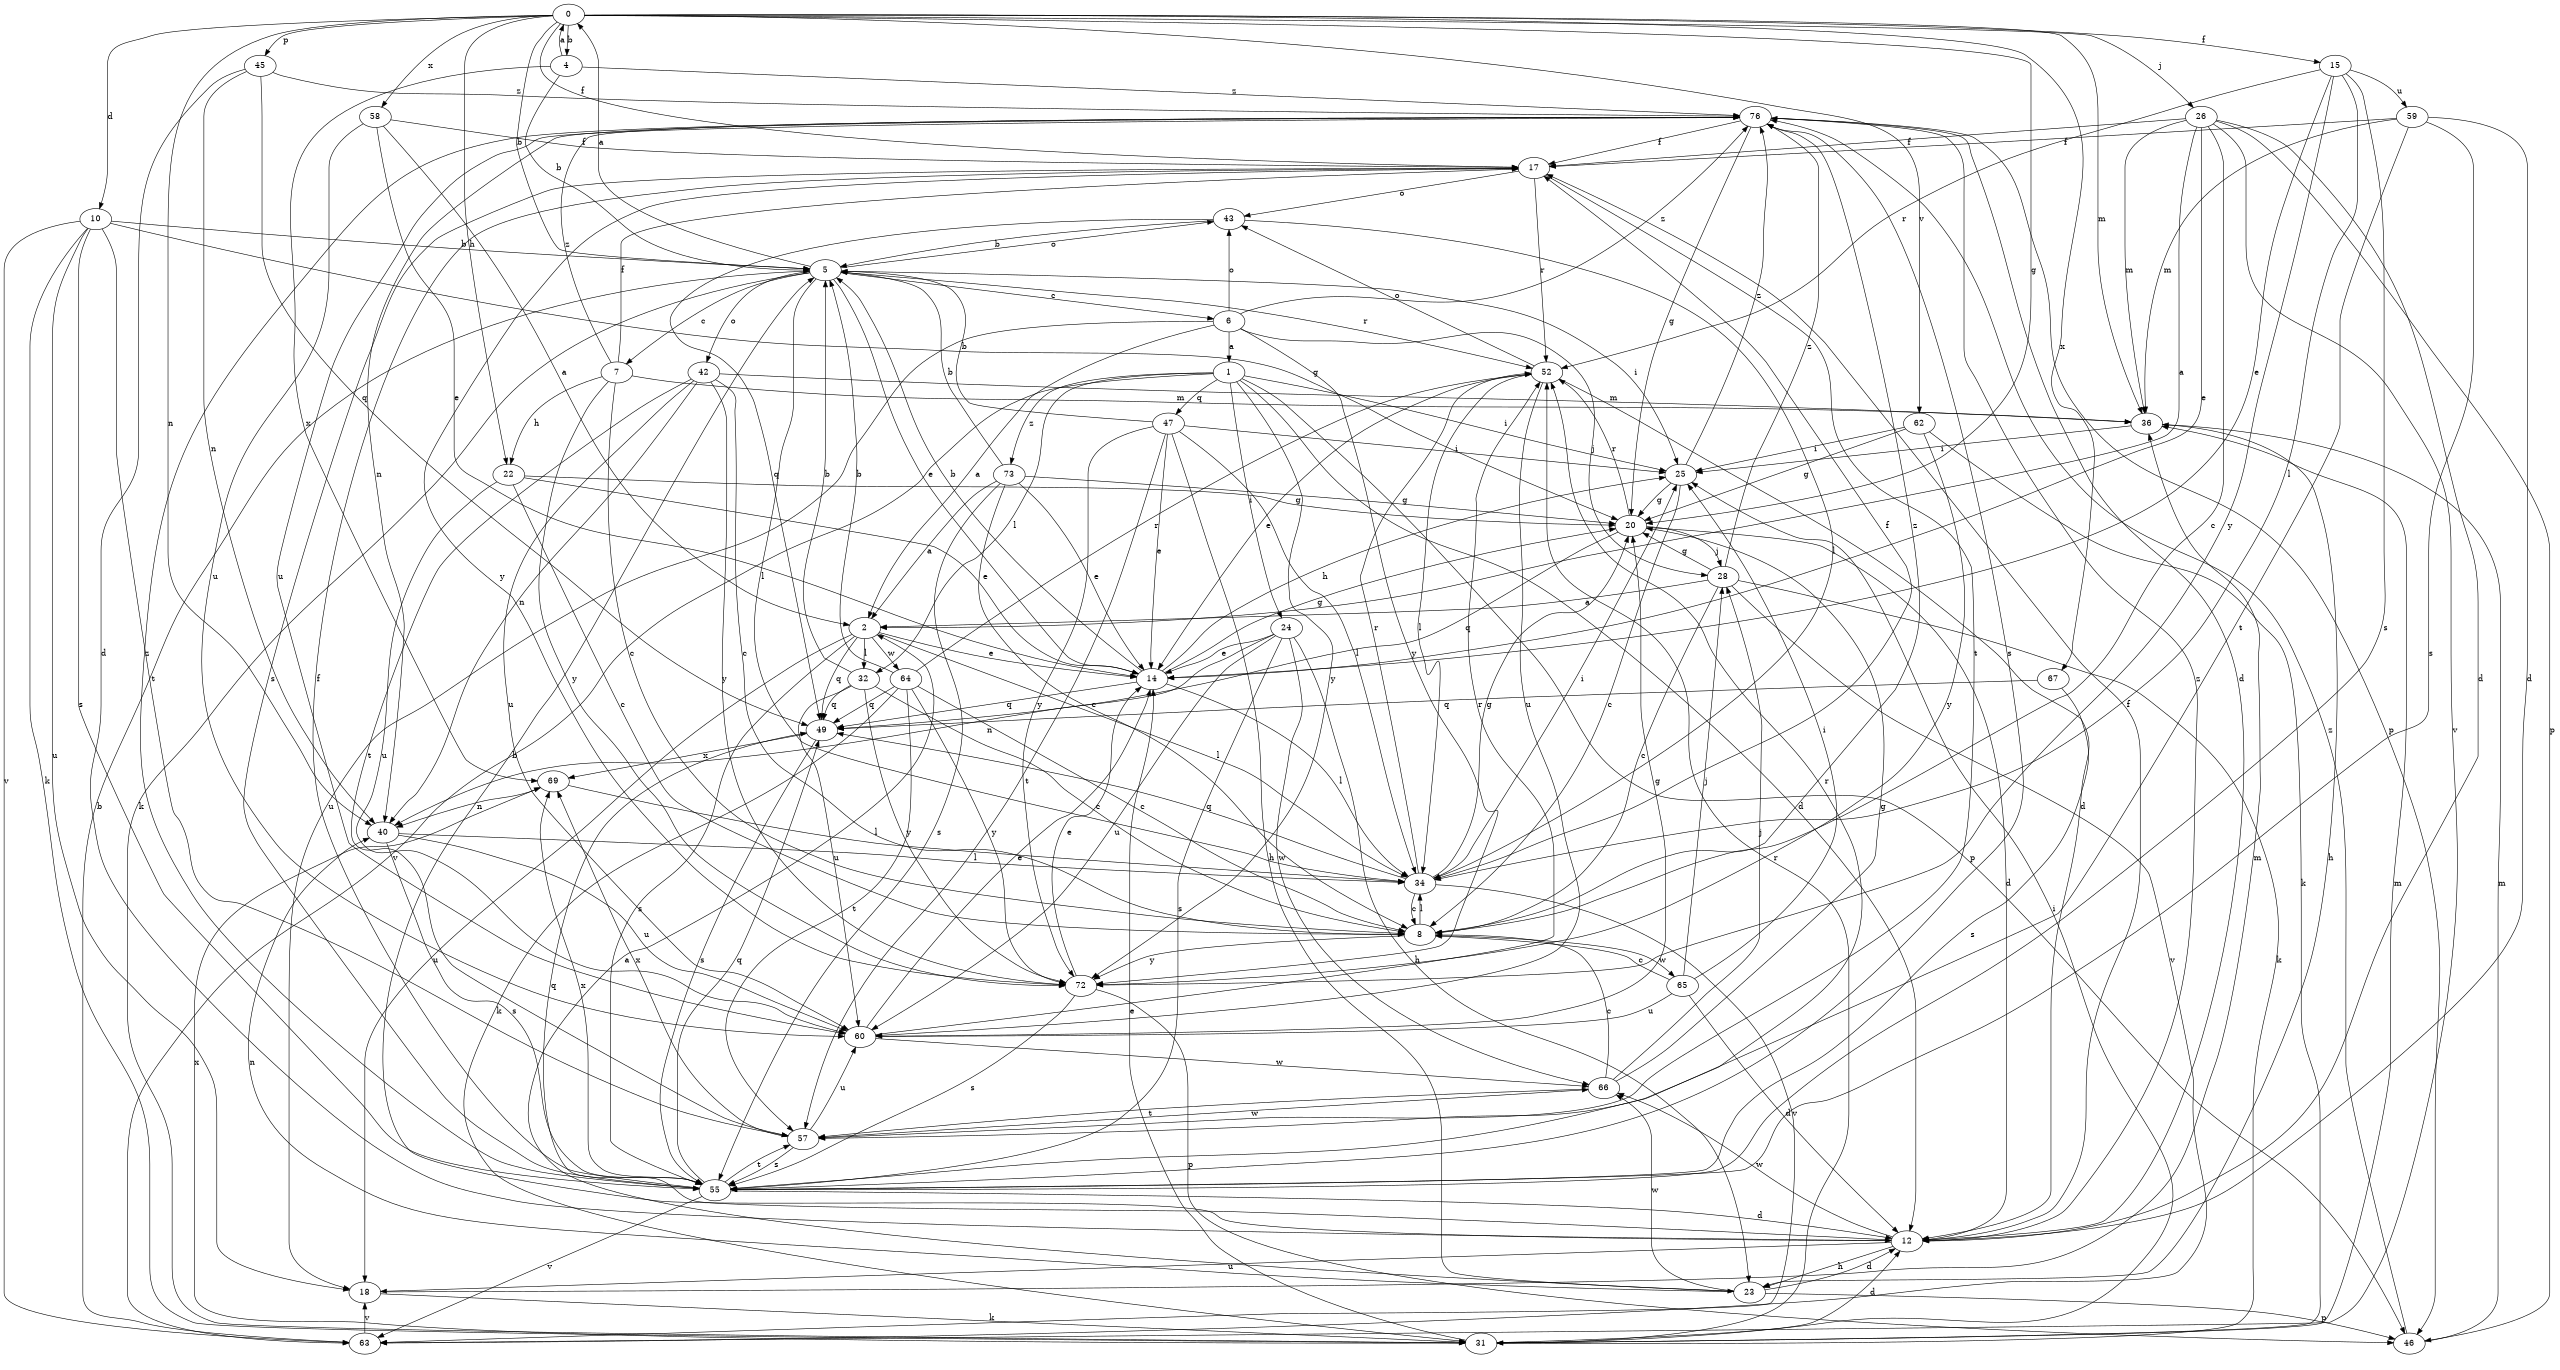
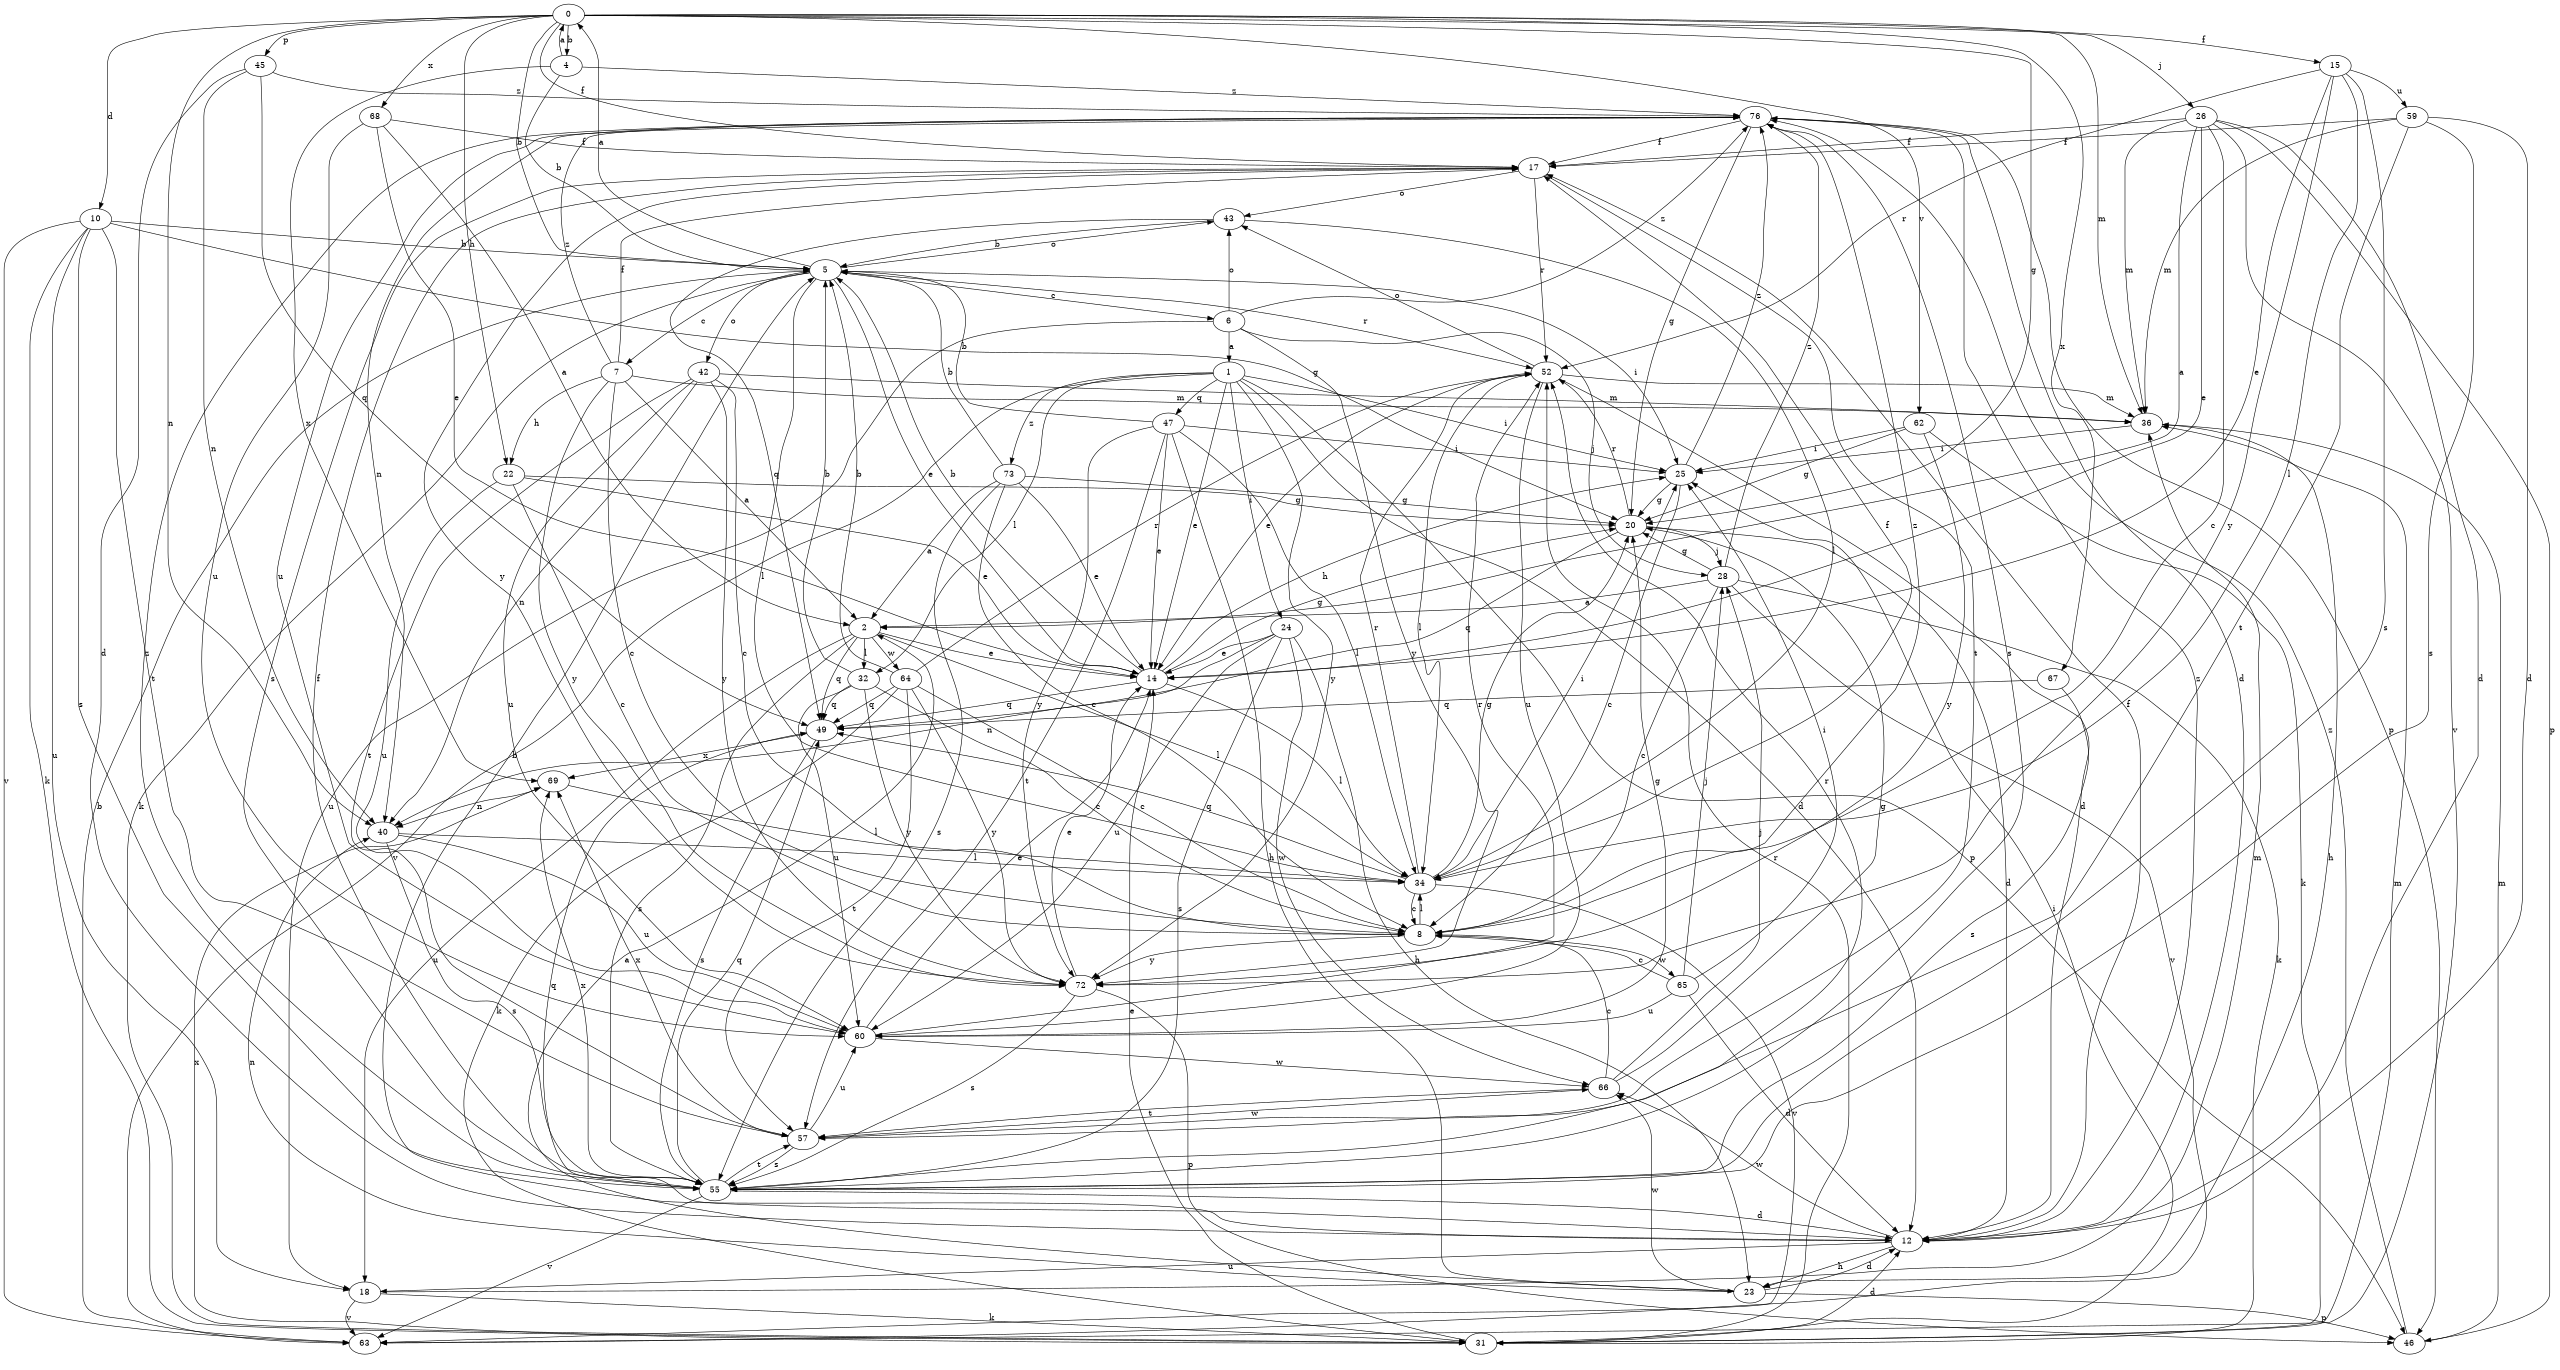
node "58": label "58" -> "68"
edge "52" -> "36": added, label "m"
edge "6" -> "2": now "7" -> "2"
edge "1" -> "14": added, label "e"
edge "63" -> "18": reversed
